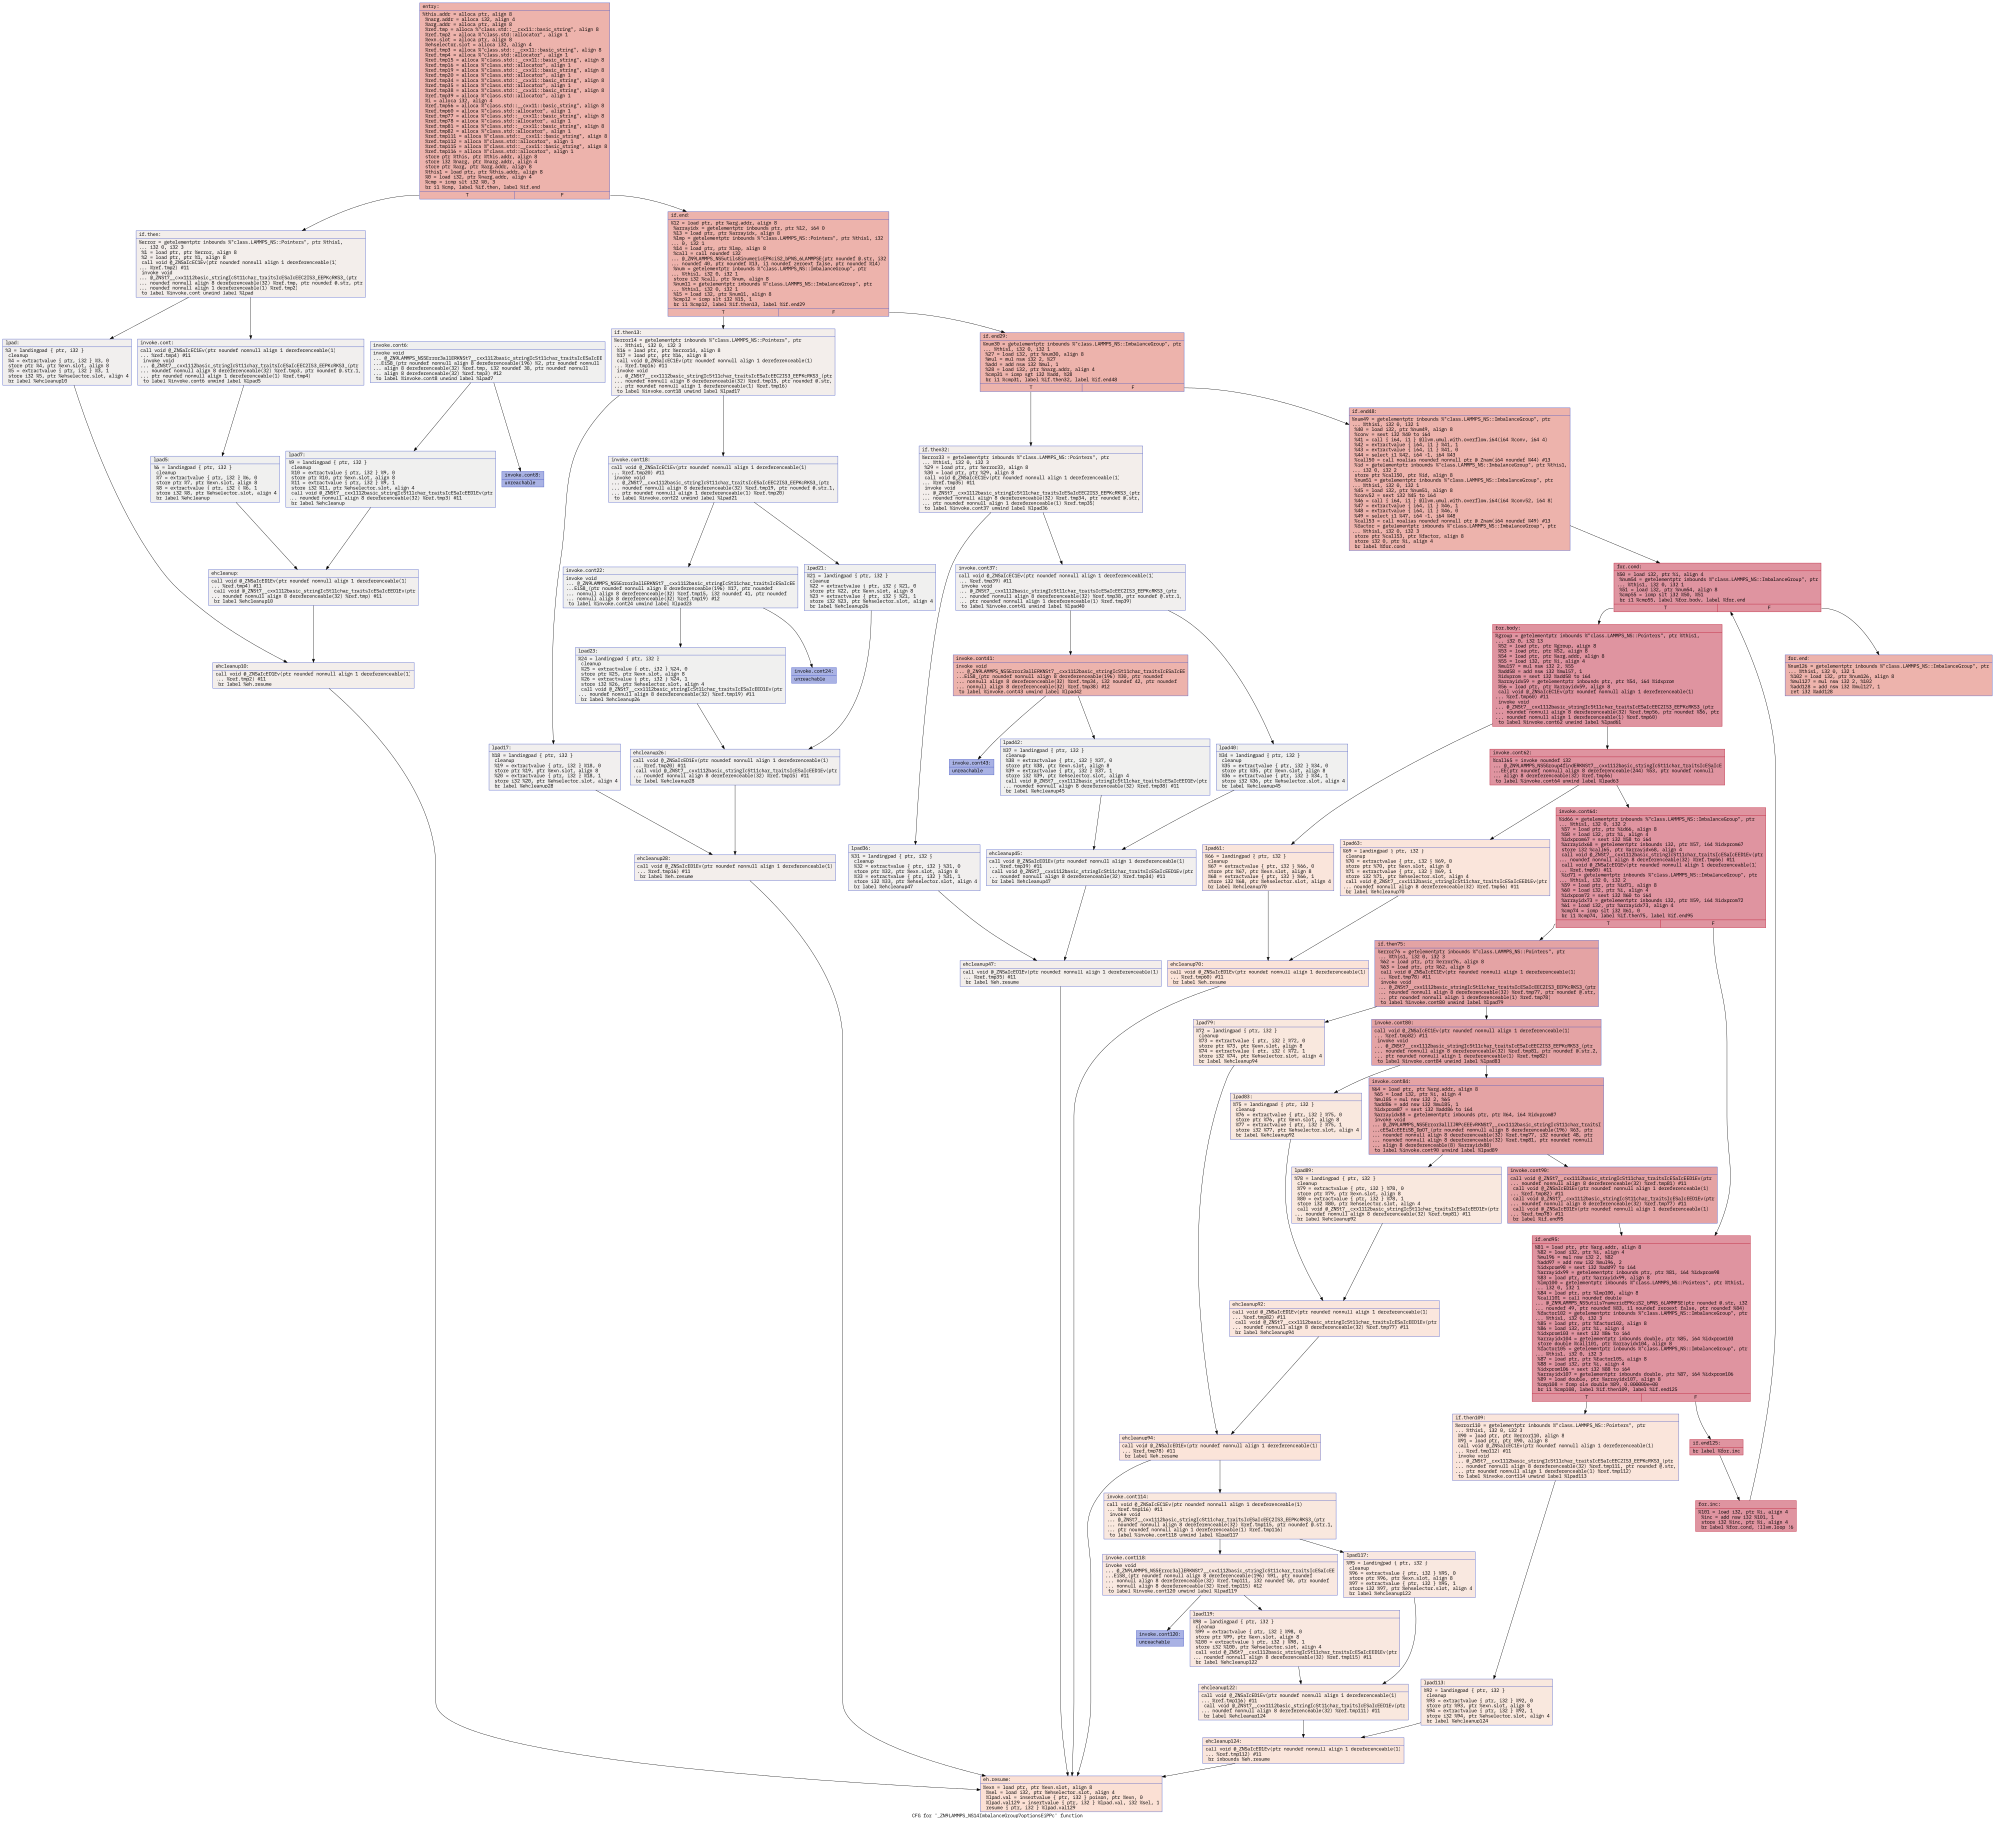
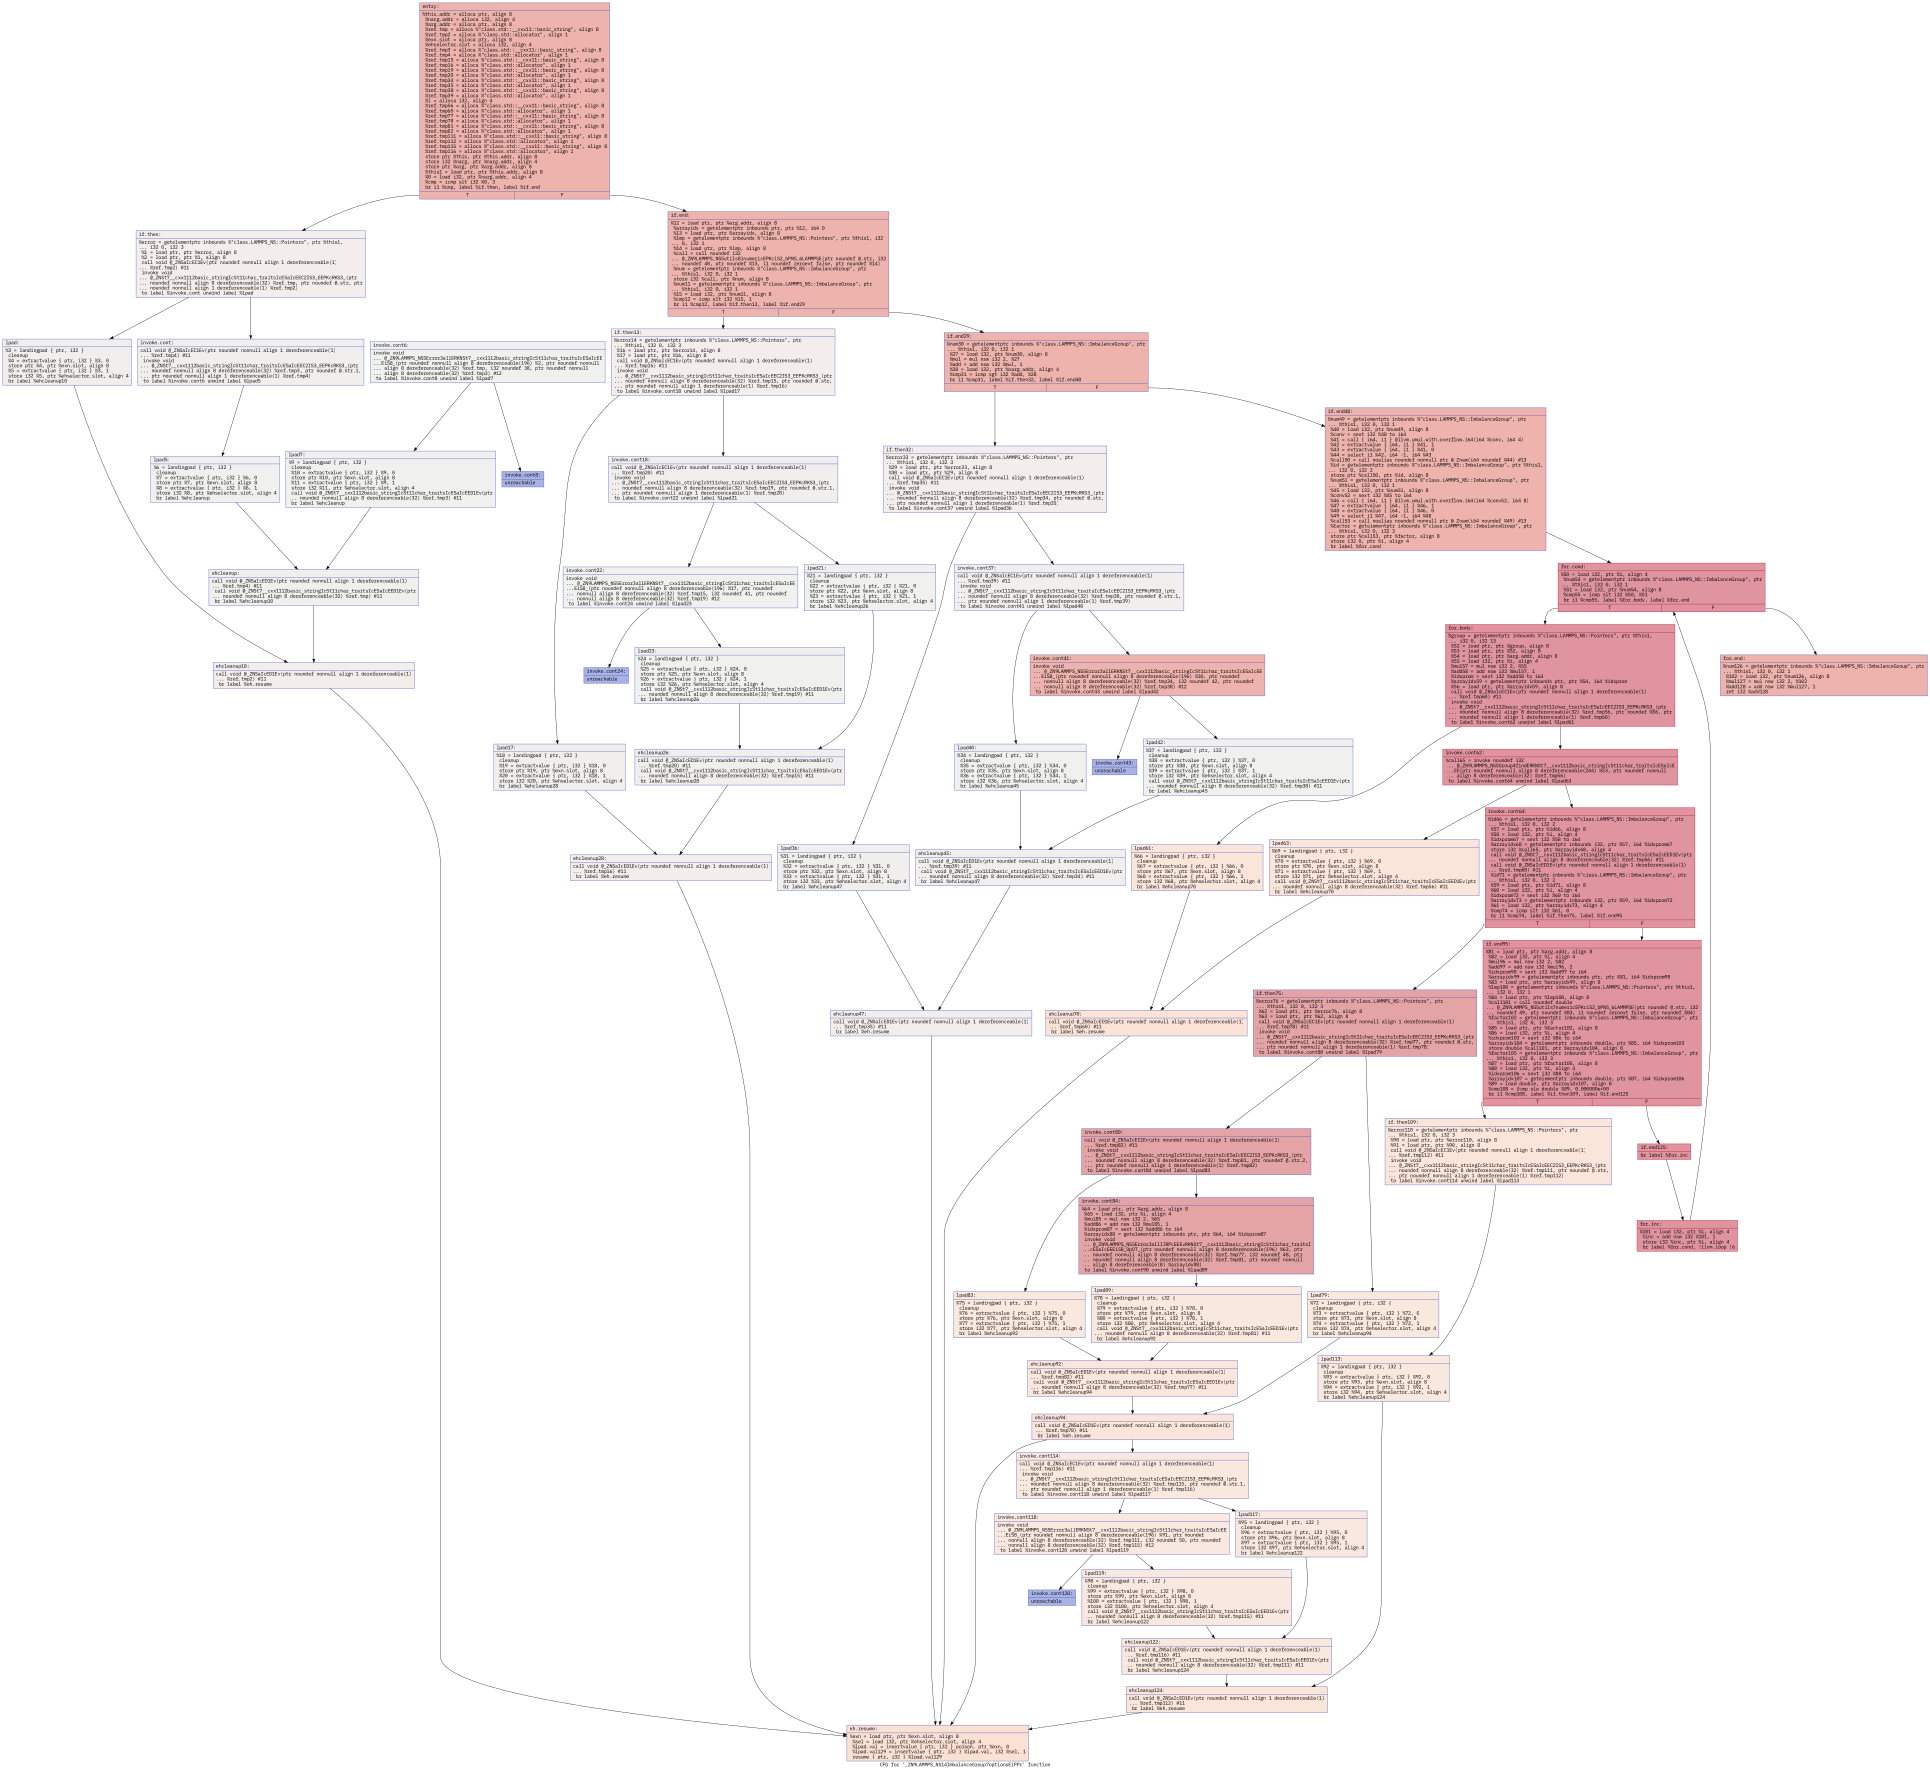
node "invoke.cont90:": removed
node "ehcleanup124:": text "br inbounds %eh.resume" -> "br label %eh.resume"
